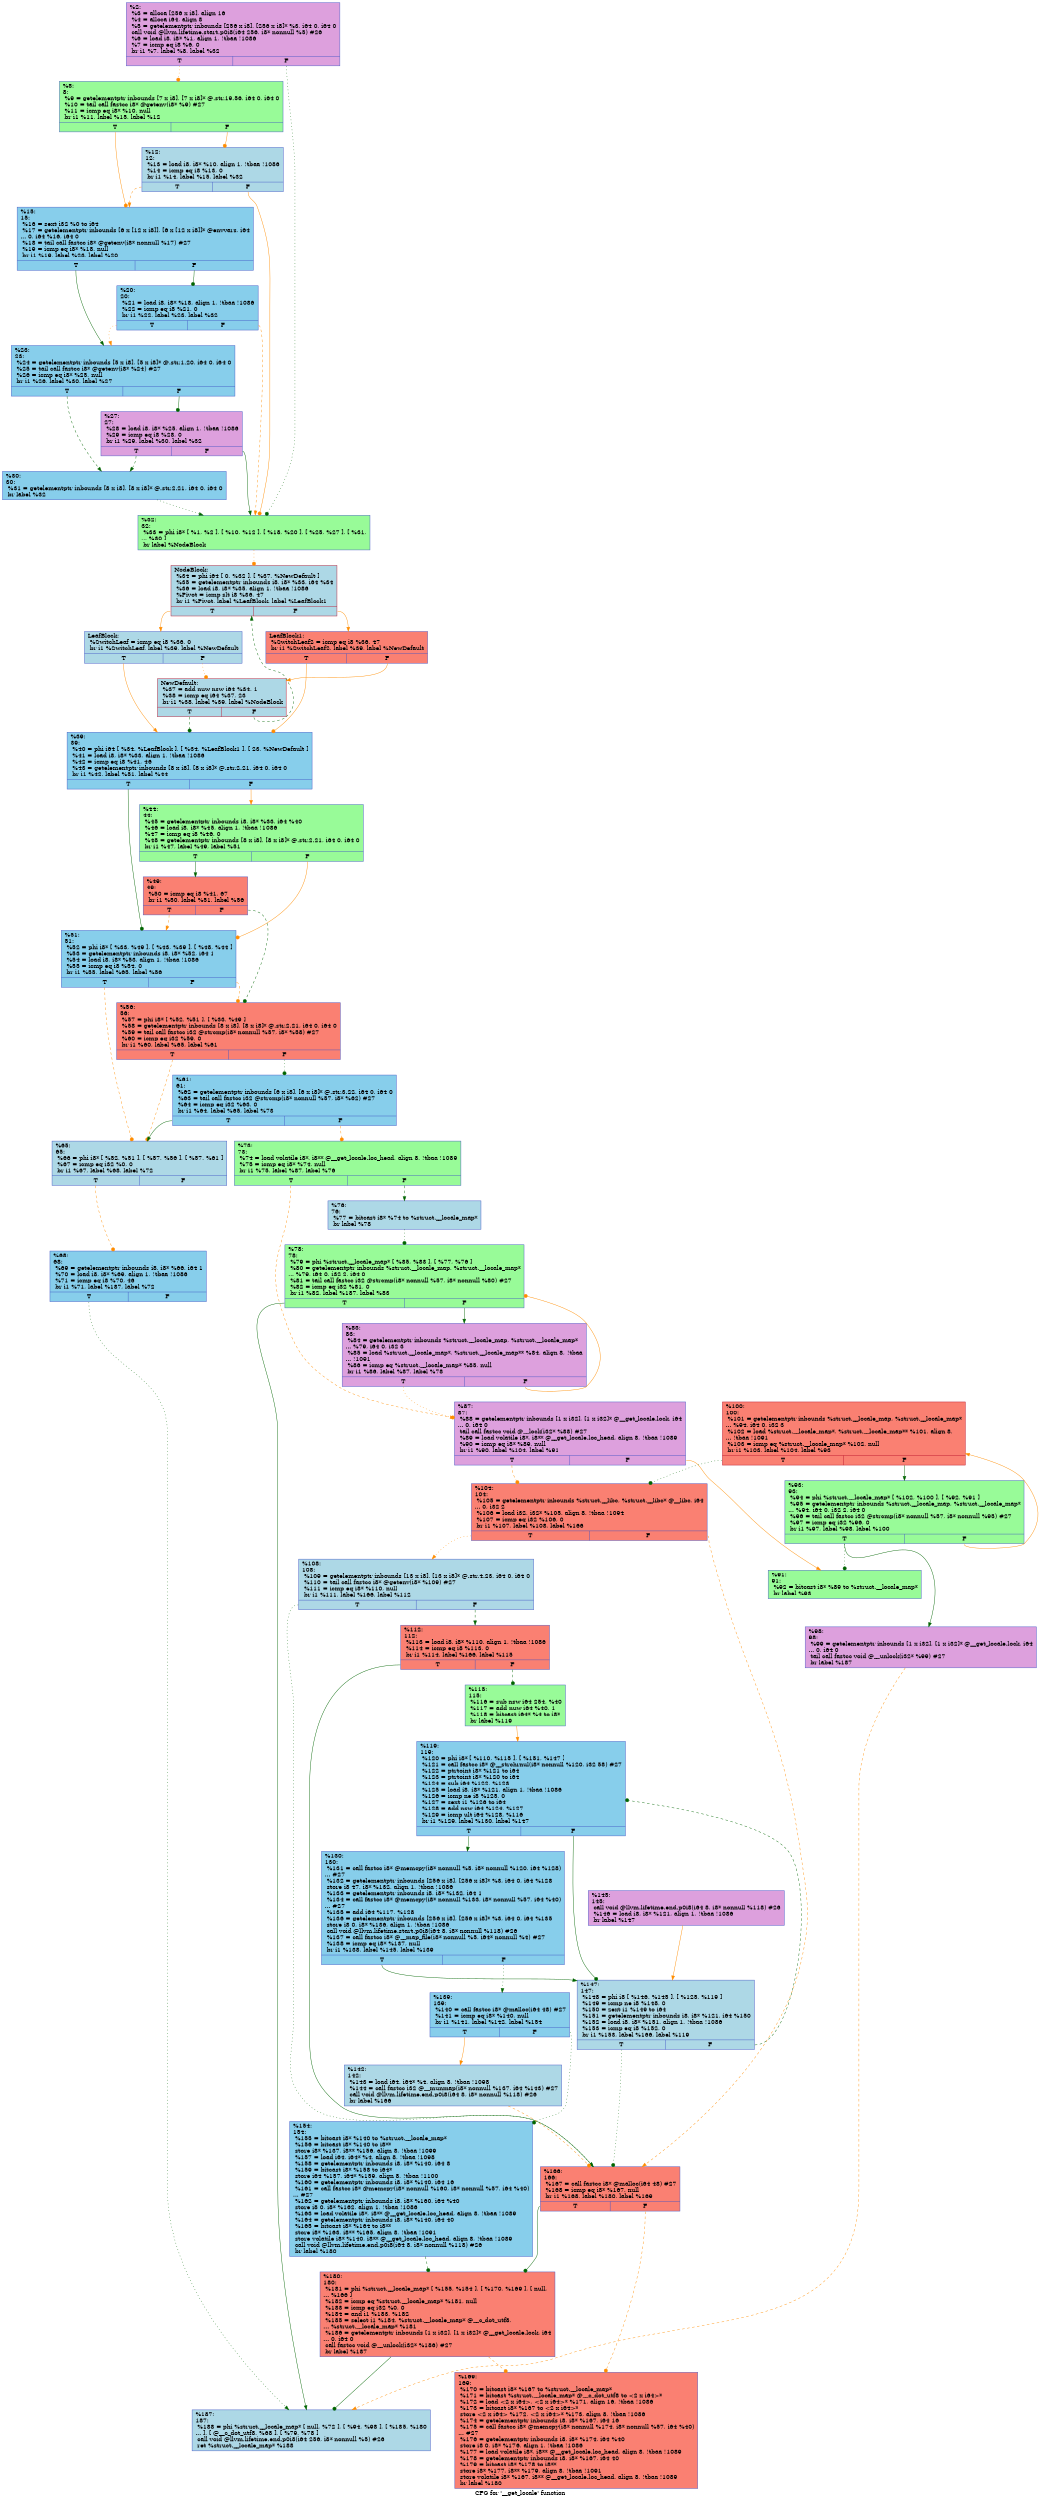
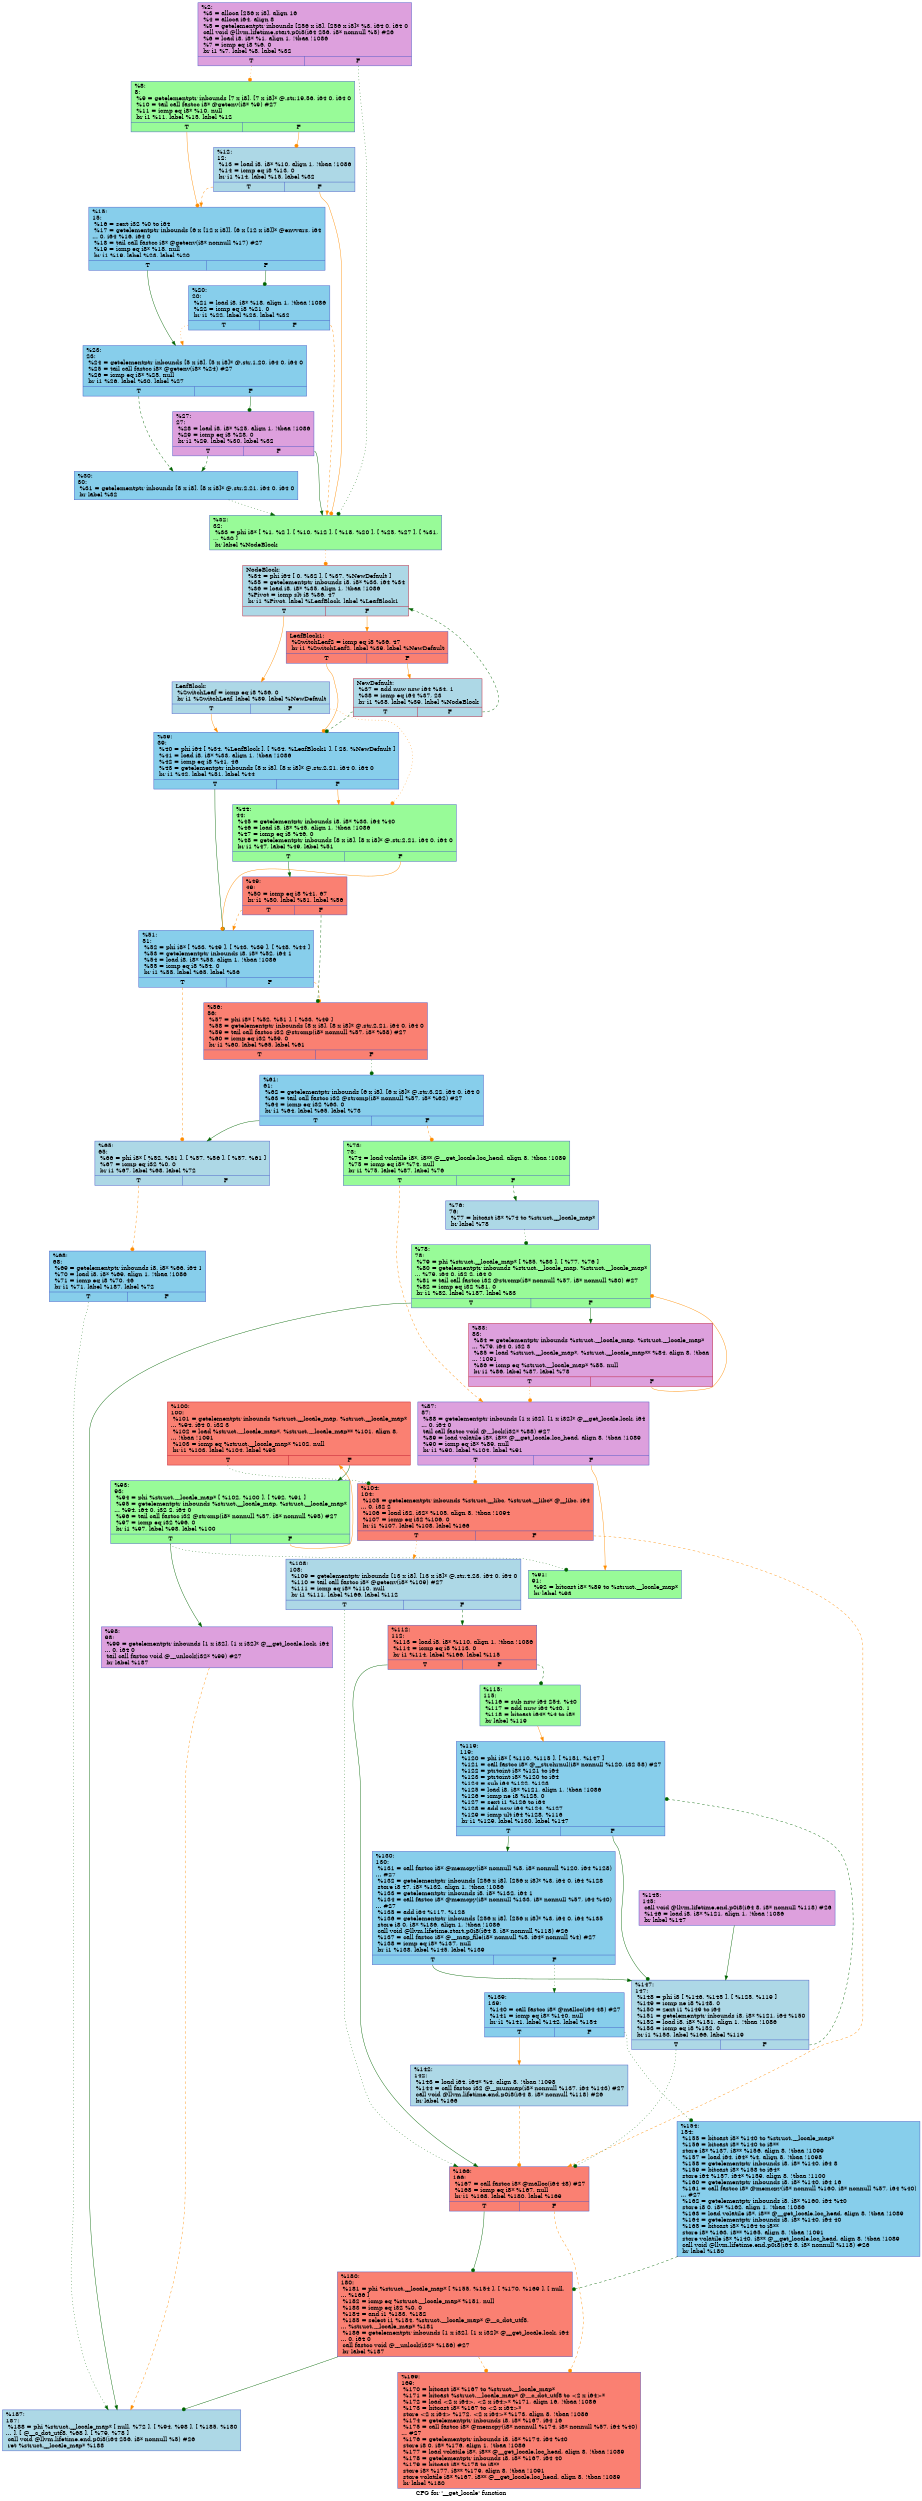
edge "LeafBlock:" -> "NewDefault:": now "LeafBlock:" -> "%44:"
edge "%56:" -> "%65:": removed
node "%83:": color #3d50c3ff -> #b70d28ff
edge "%145:" -> "%147:": color darkorange -> darkgreen
